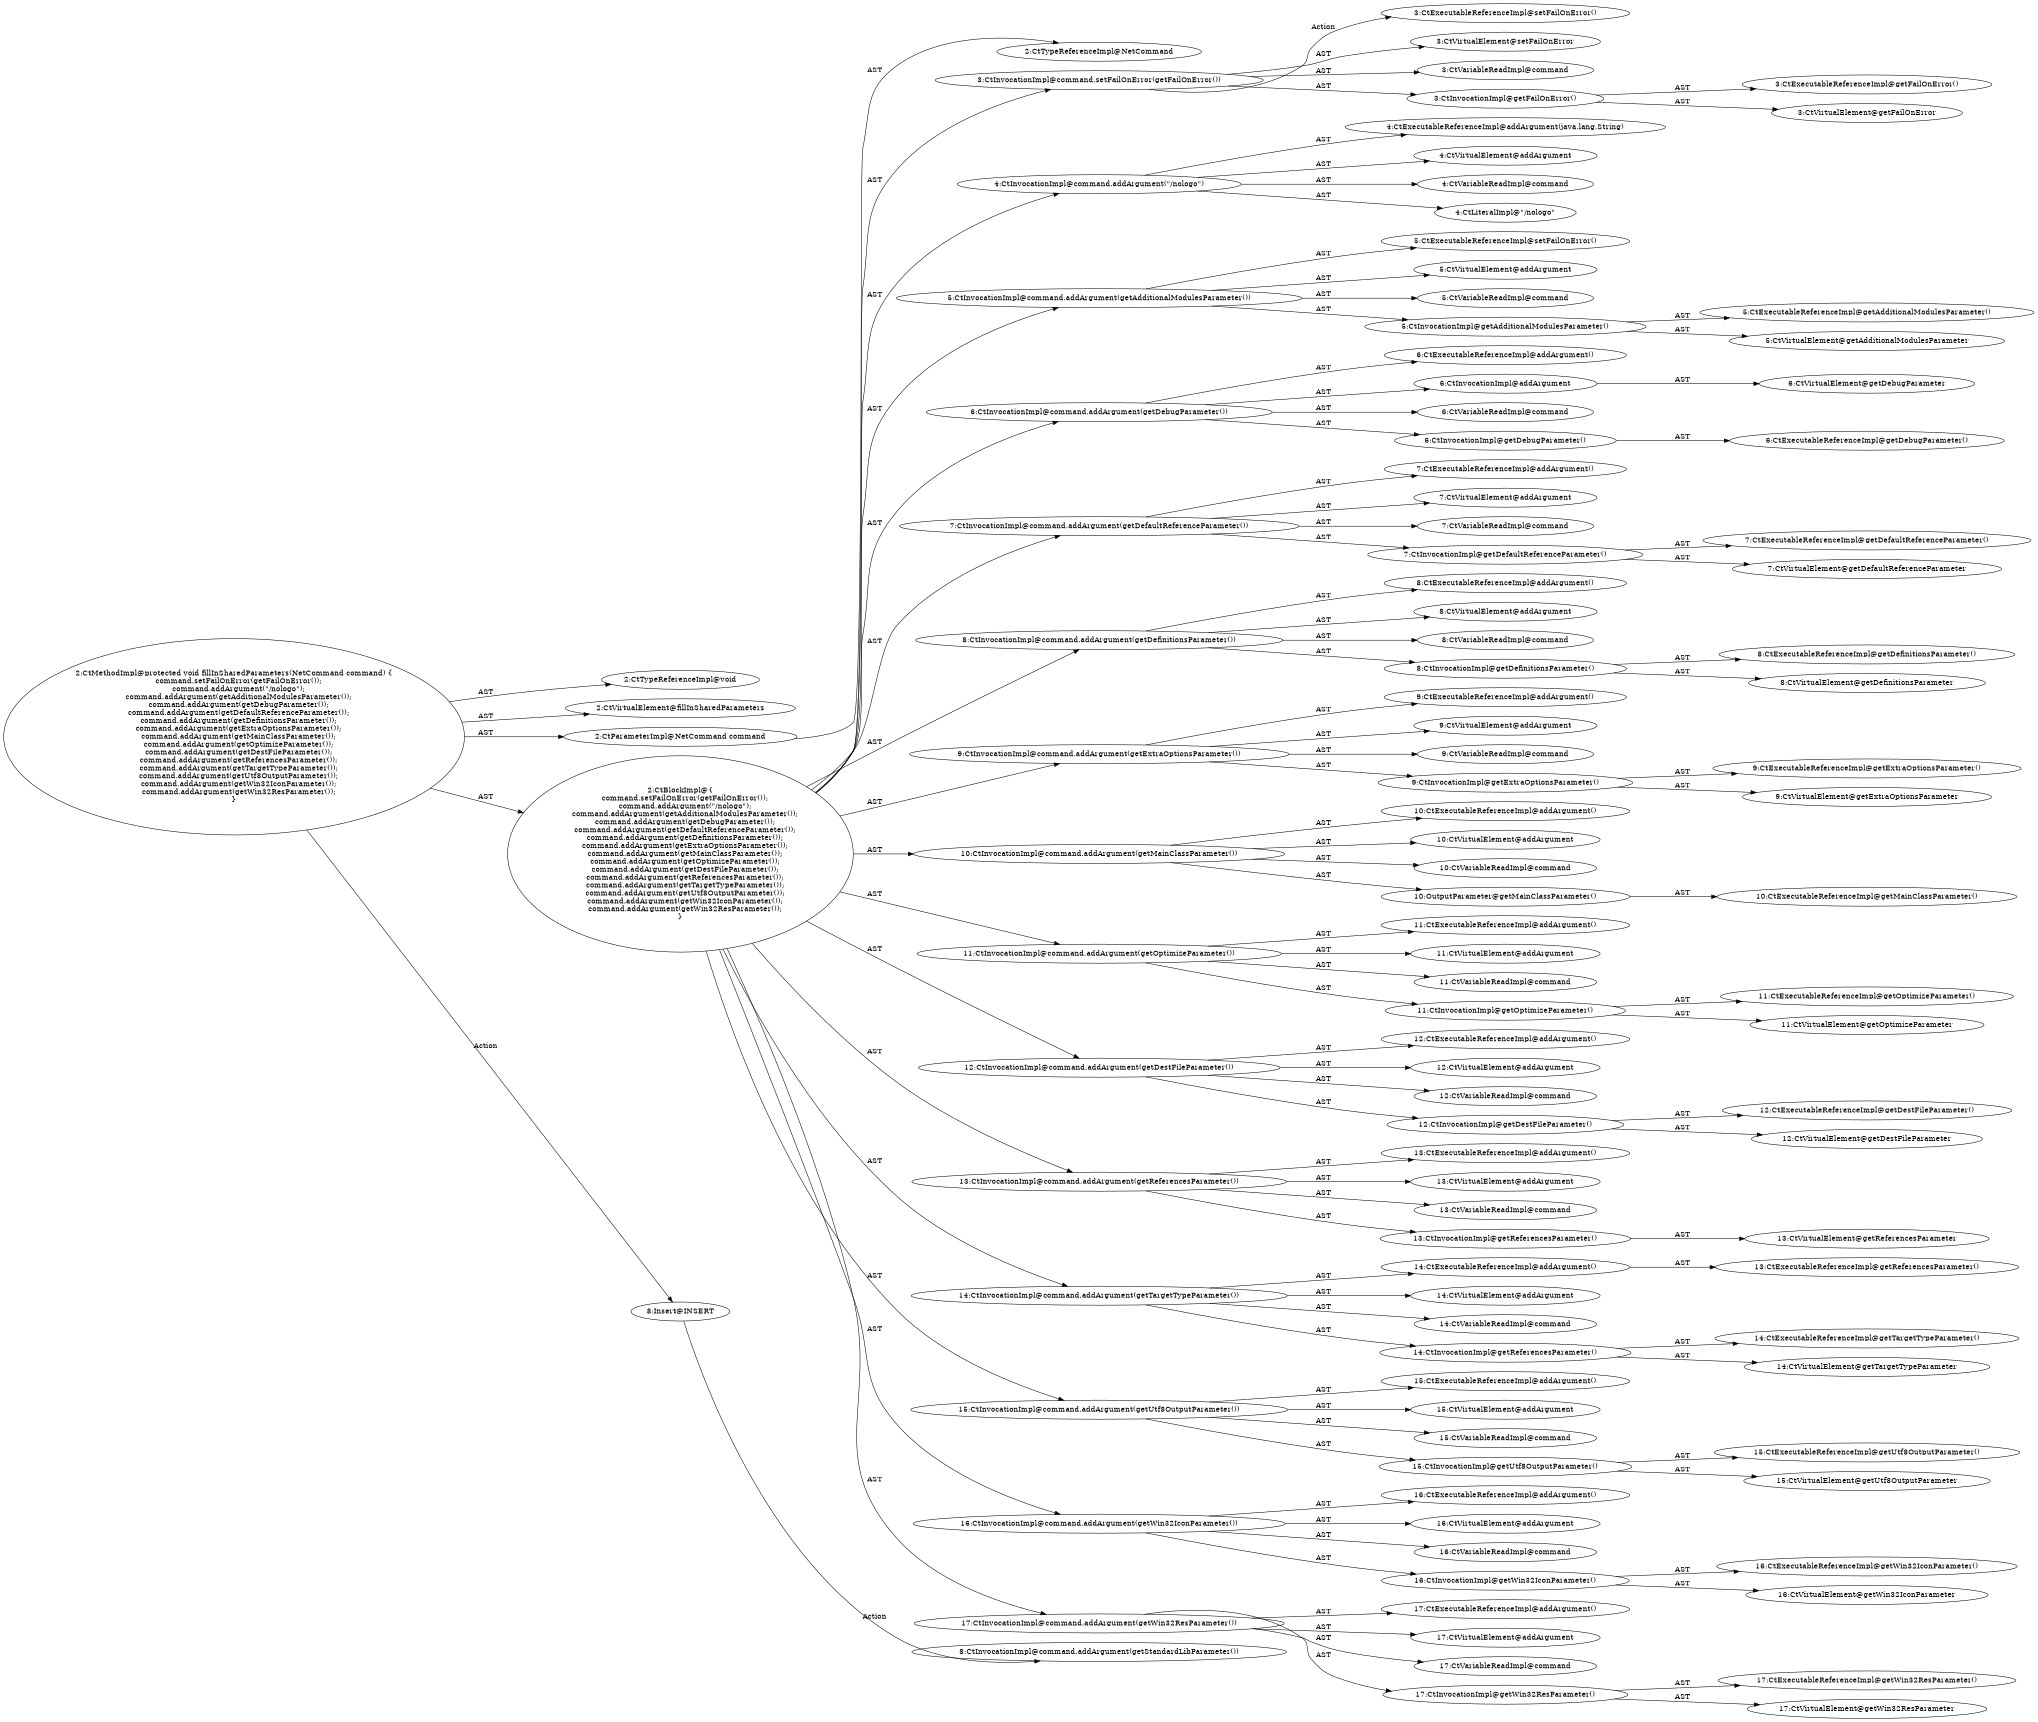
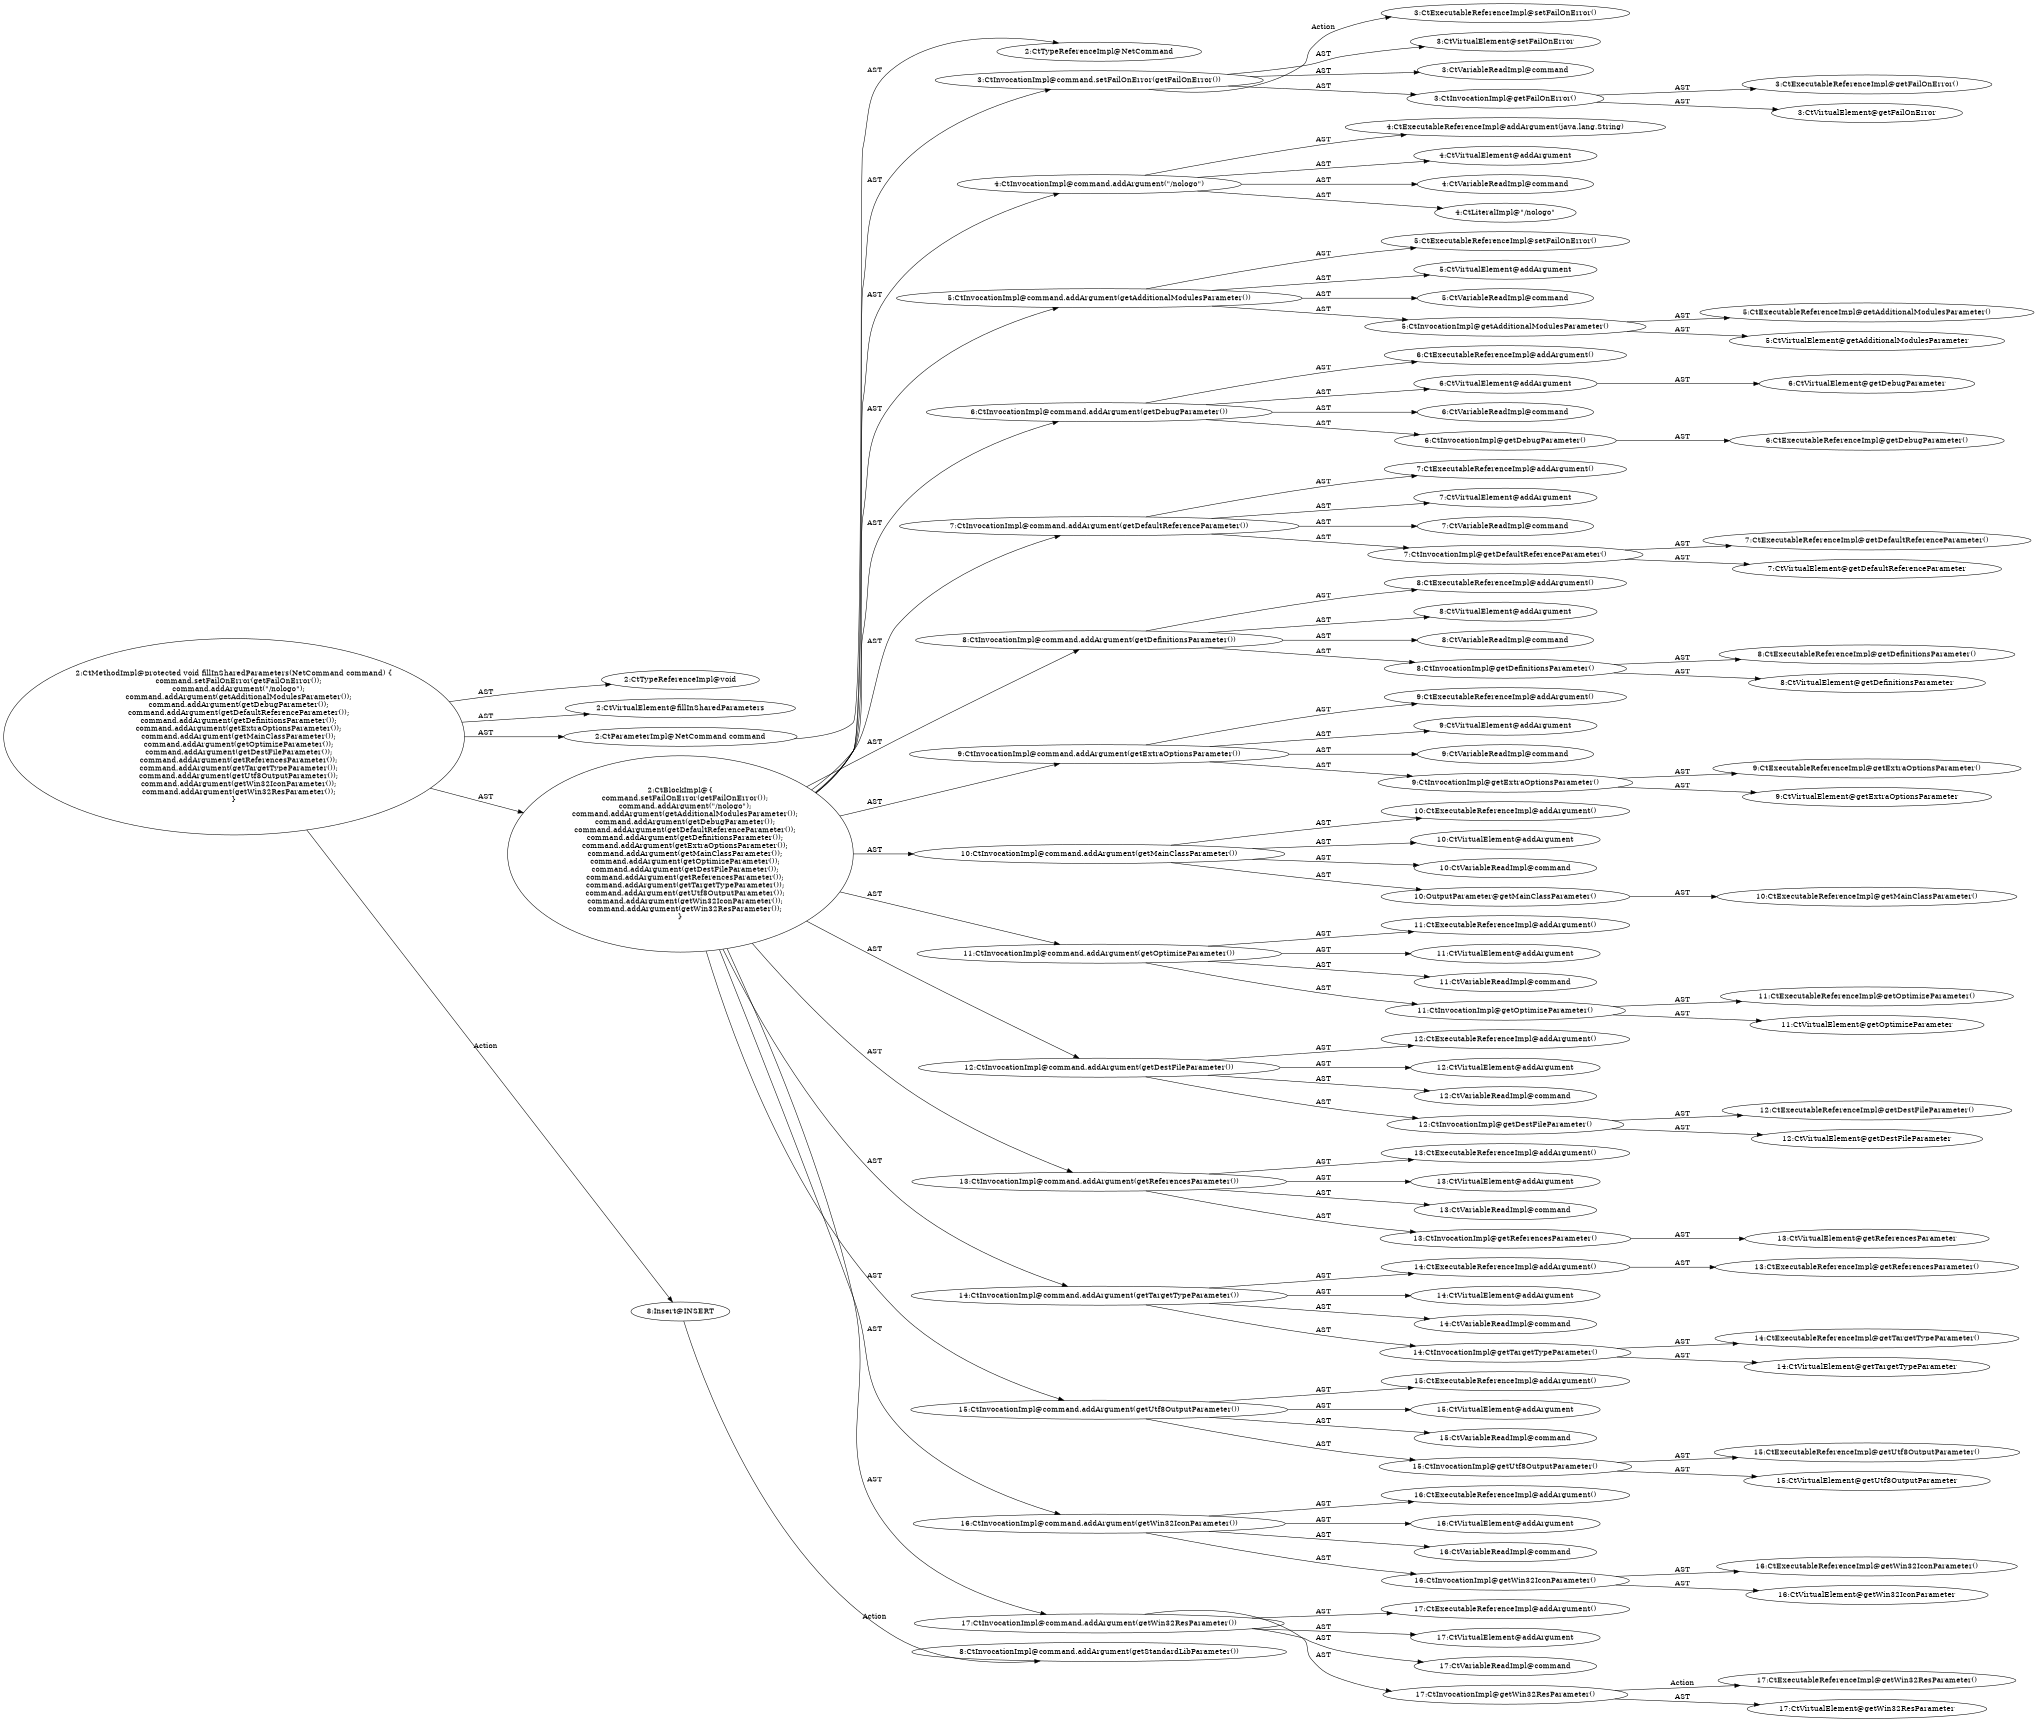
node "6:CtInvocationImpl@addArgument": label "6:CtInvocationImpl@addArgument" -> "6:CtVirtualElement@addArgument"
node "14:CtInvocationImpl@getReferencesParameter()": label "14:CtInvocationImpl@getReferencesParameter()" -> "14:CtInvocationImpl@getTargetTypeParameter()"
edge "17:CtInvocationImpl@getWin32ResParameter()" -> "17:CtExecutableReferenceImpl@getWin32ResParameter()": label "AST" -> "Action"
